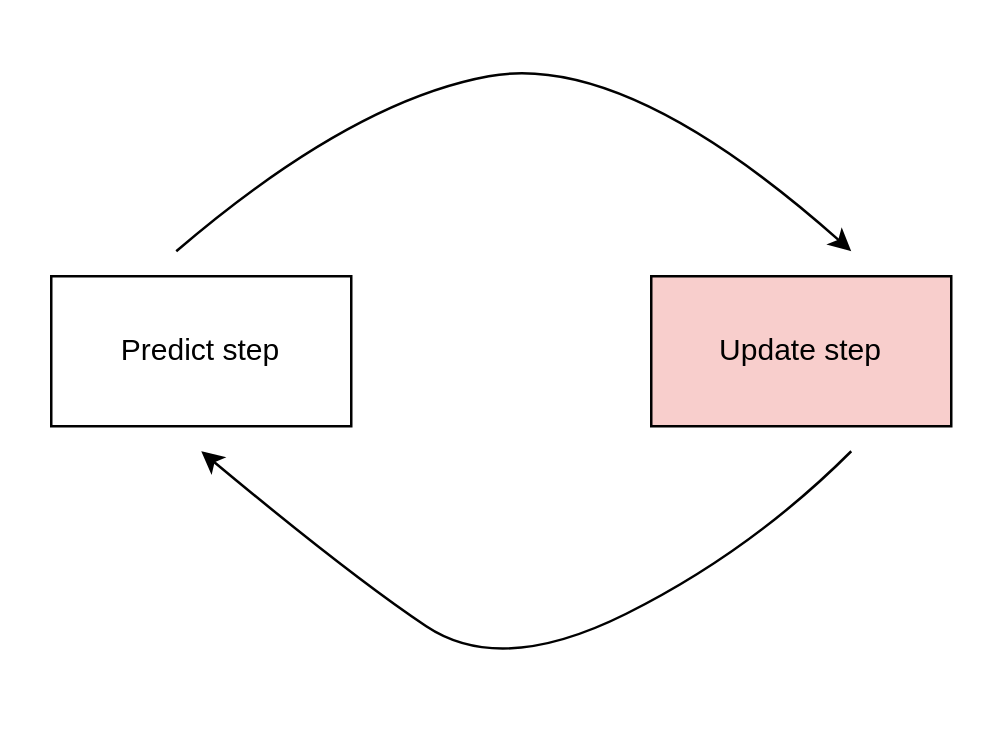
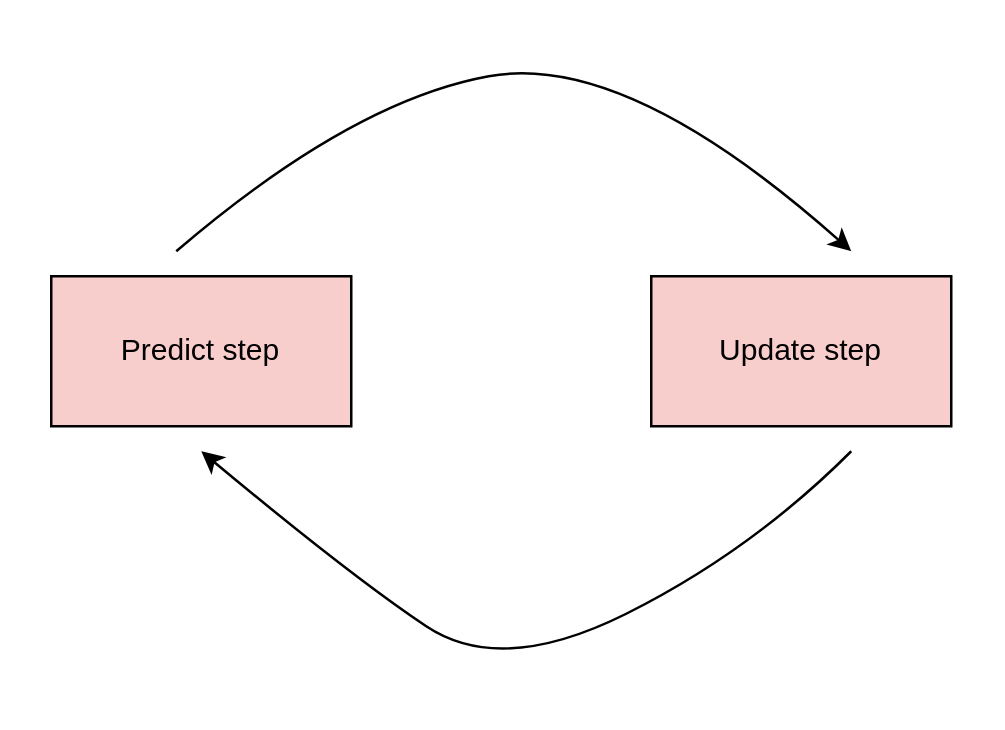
node "Predict step": fillcolor #ffffff -> #f8cecc
